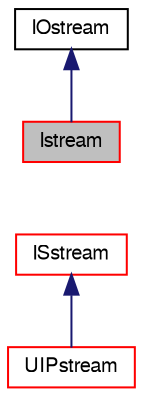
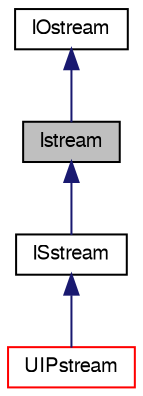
node "Istream": color red -> black
edge "ISstream" -> "Istream": added
node "ISstream": color red -> black
